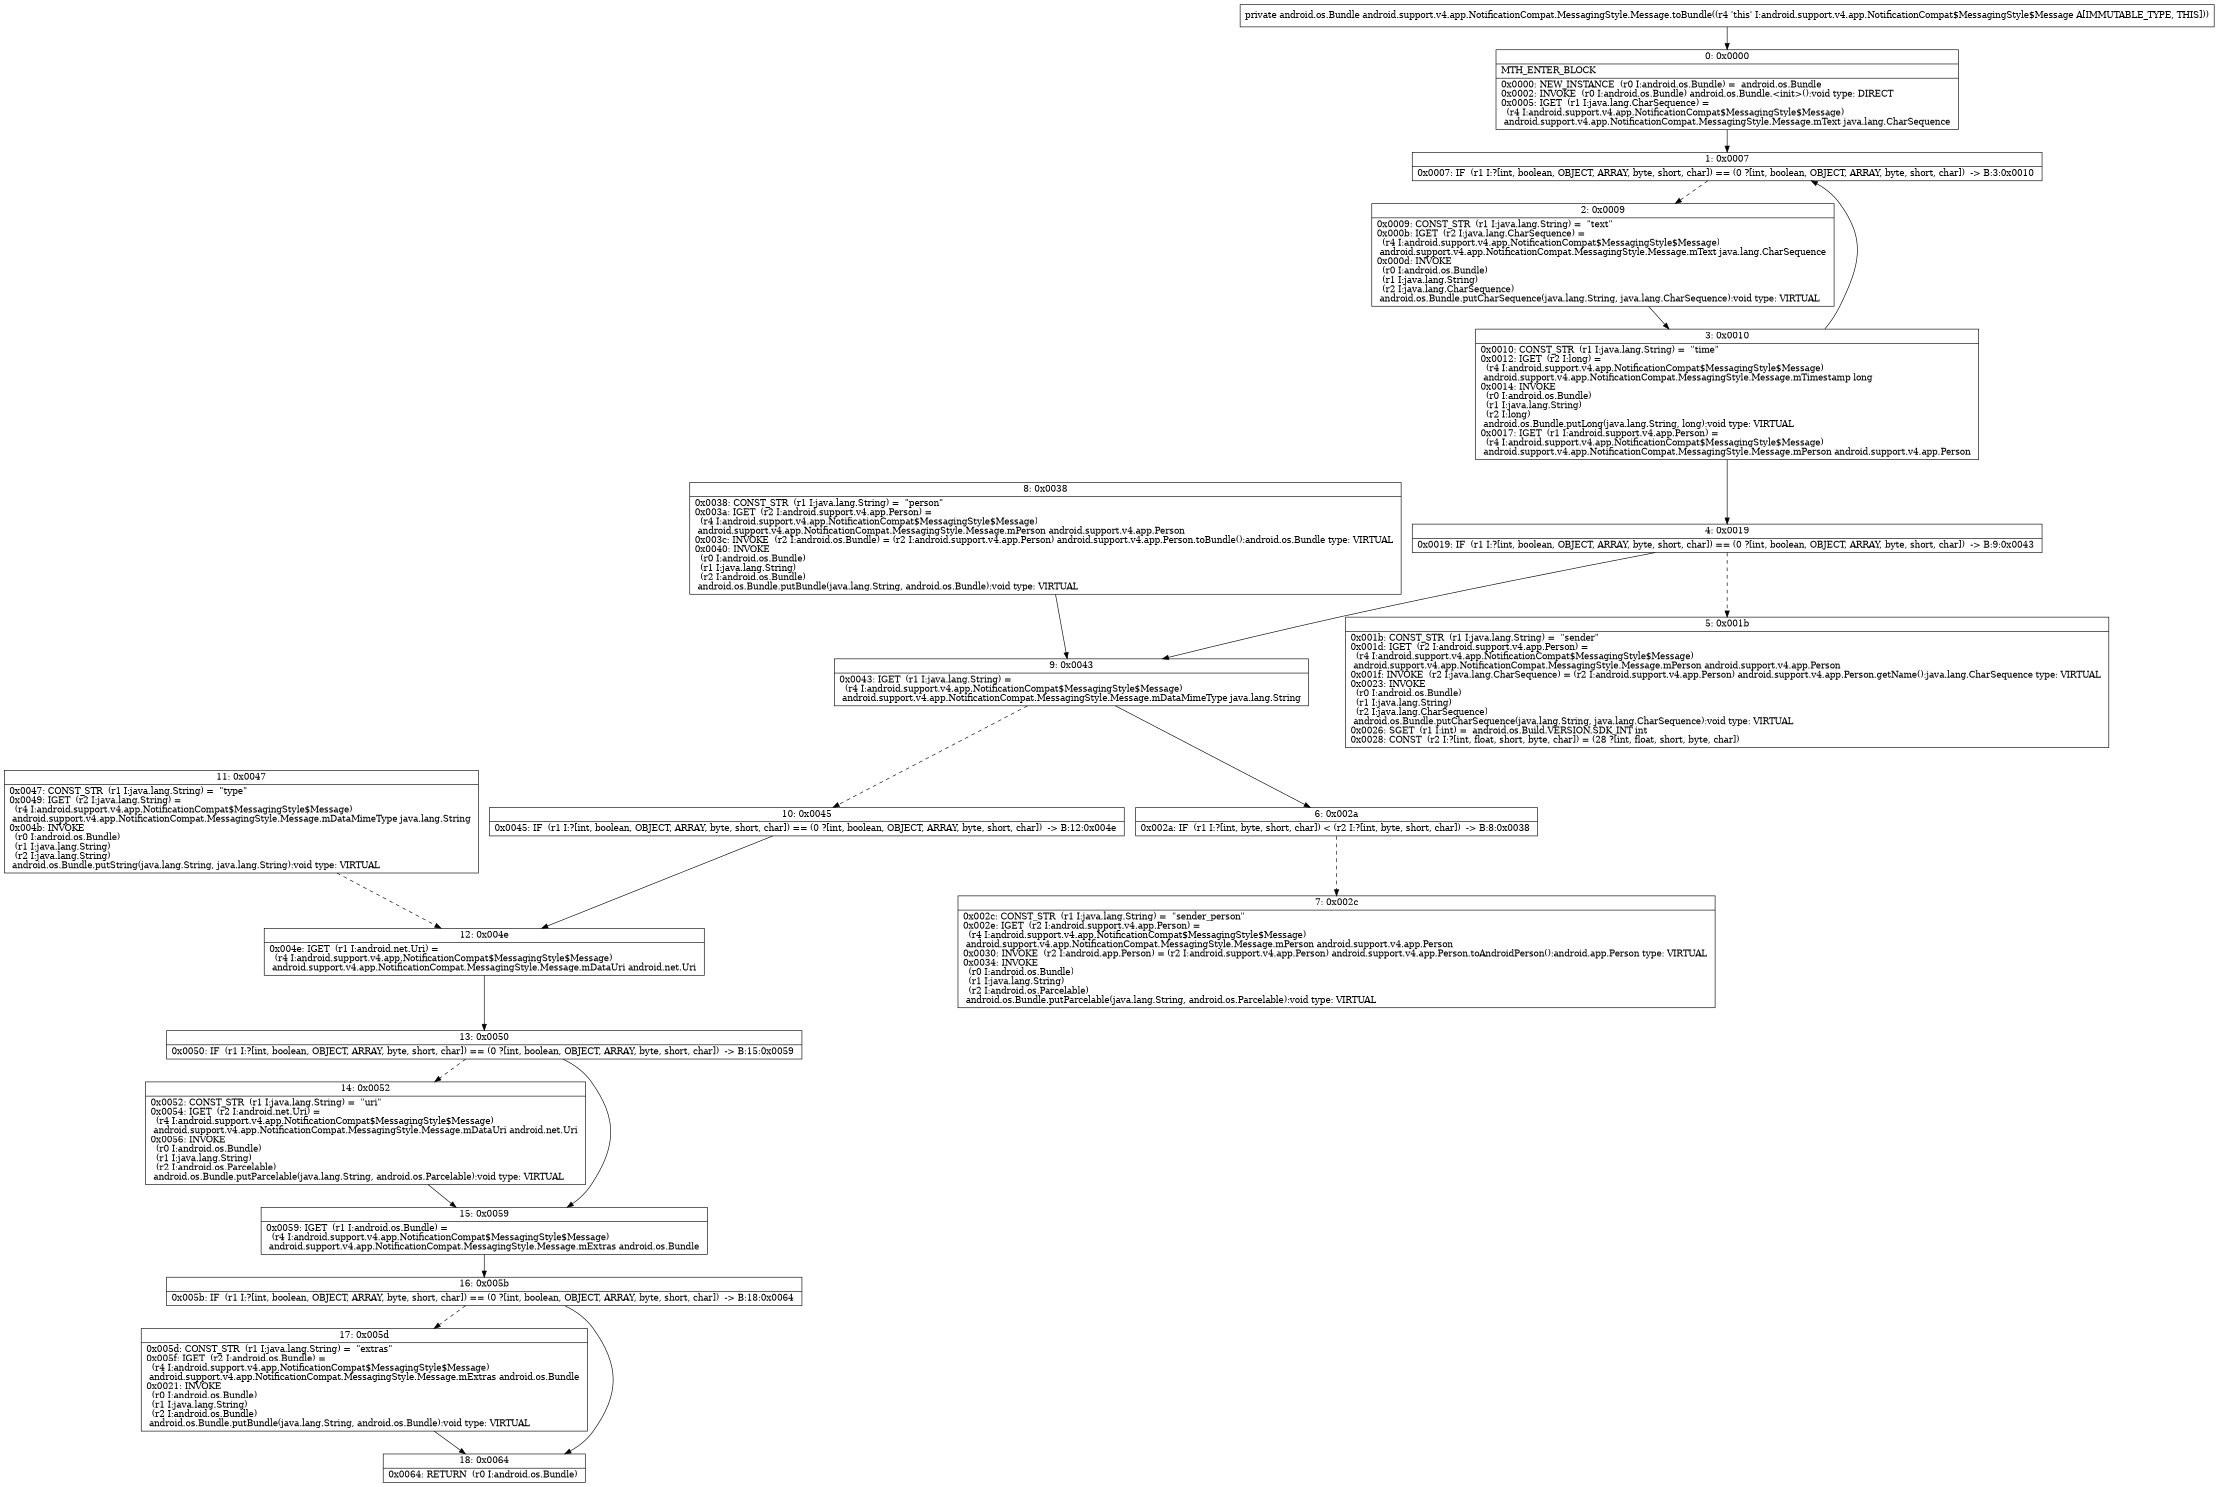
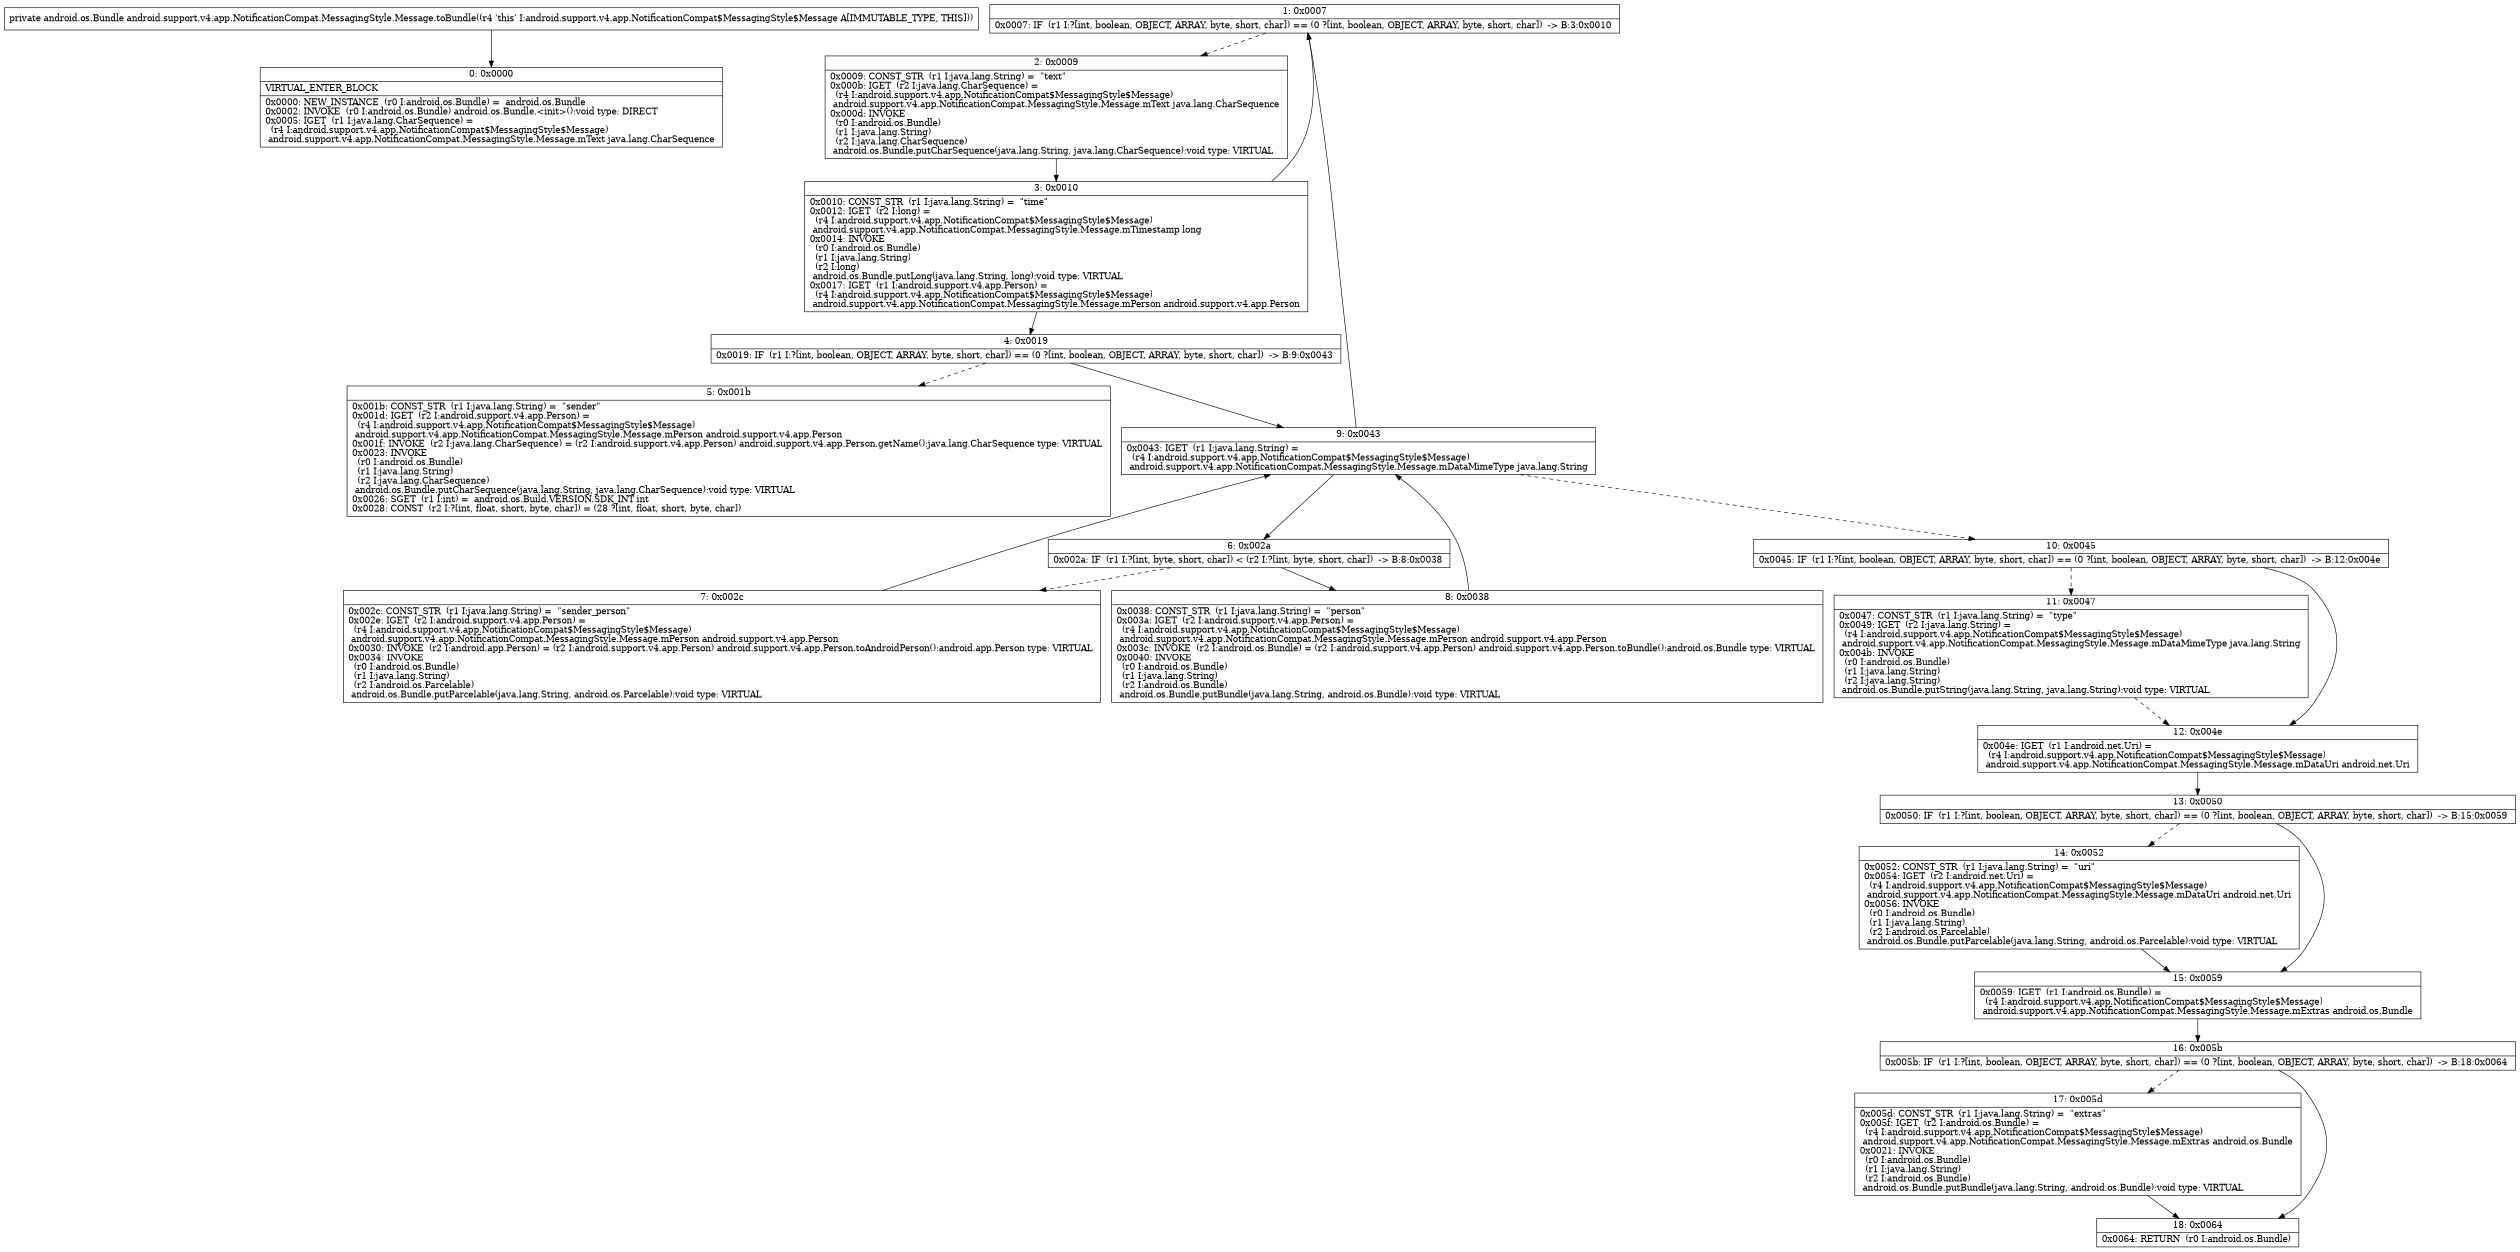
node "0: 0x0000": text "MTH_ENTER_BLOCK" -> "VIRTUAL_ENTER_BLOCK"
edge "0: 0x0000" -> "1: 0x0007": now "9: 0x0043" -> "1: 0x0007"
edge "7: 0x002c" -> "9: 0x0043": added
edge "6: 0x002a" -> "8: 0x0038": added
edge "10: 0x0045" -> "11: 0x0047": added
